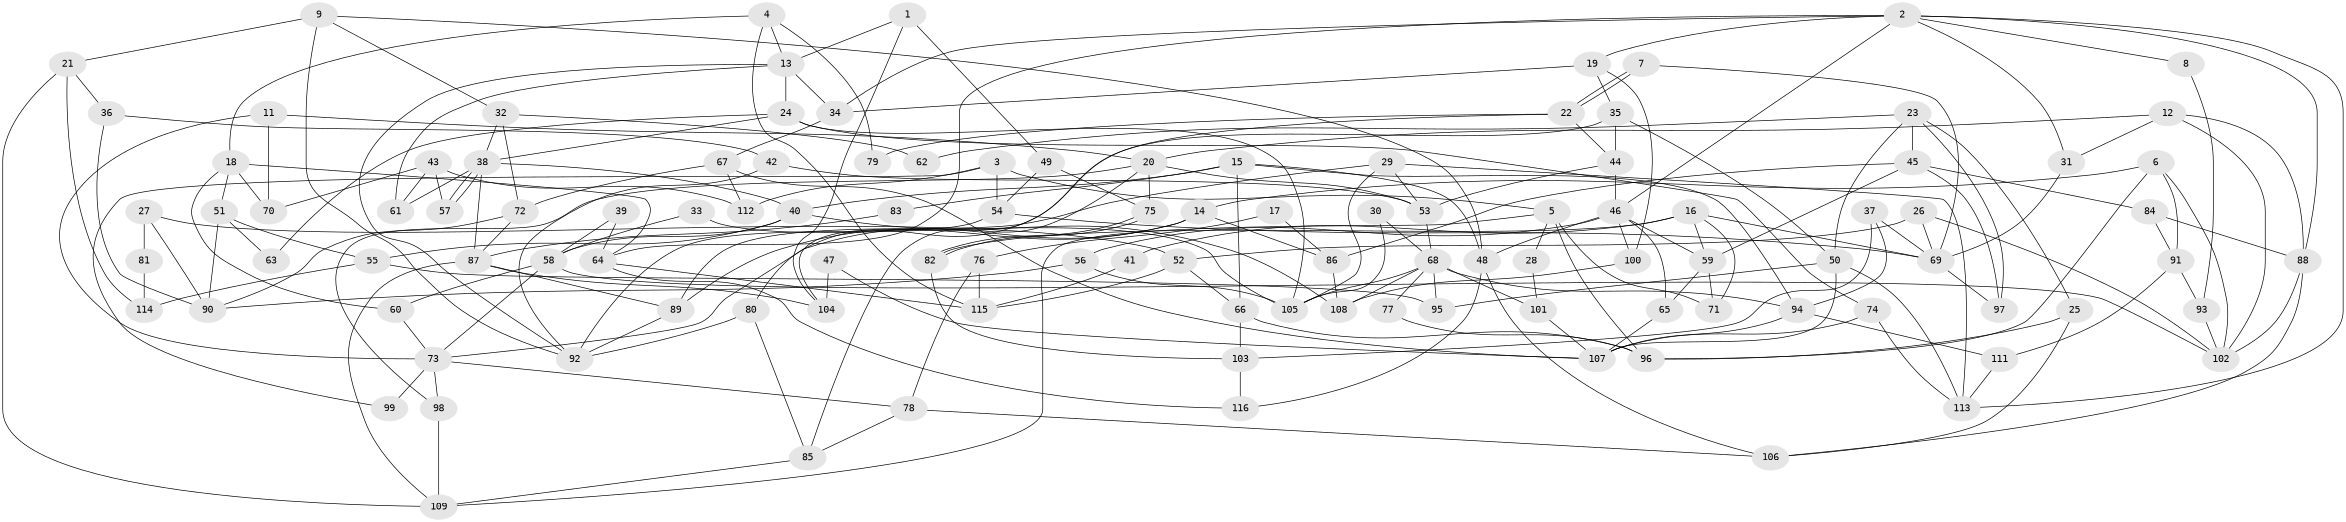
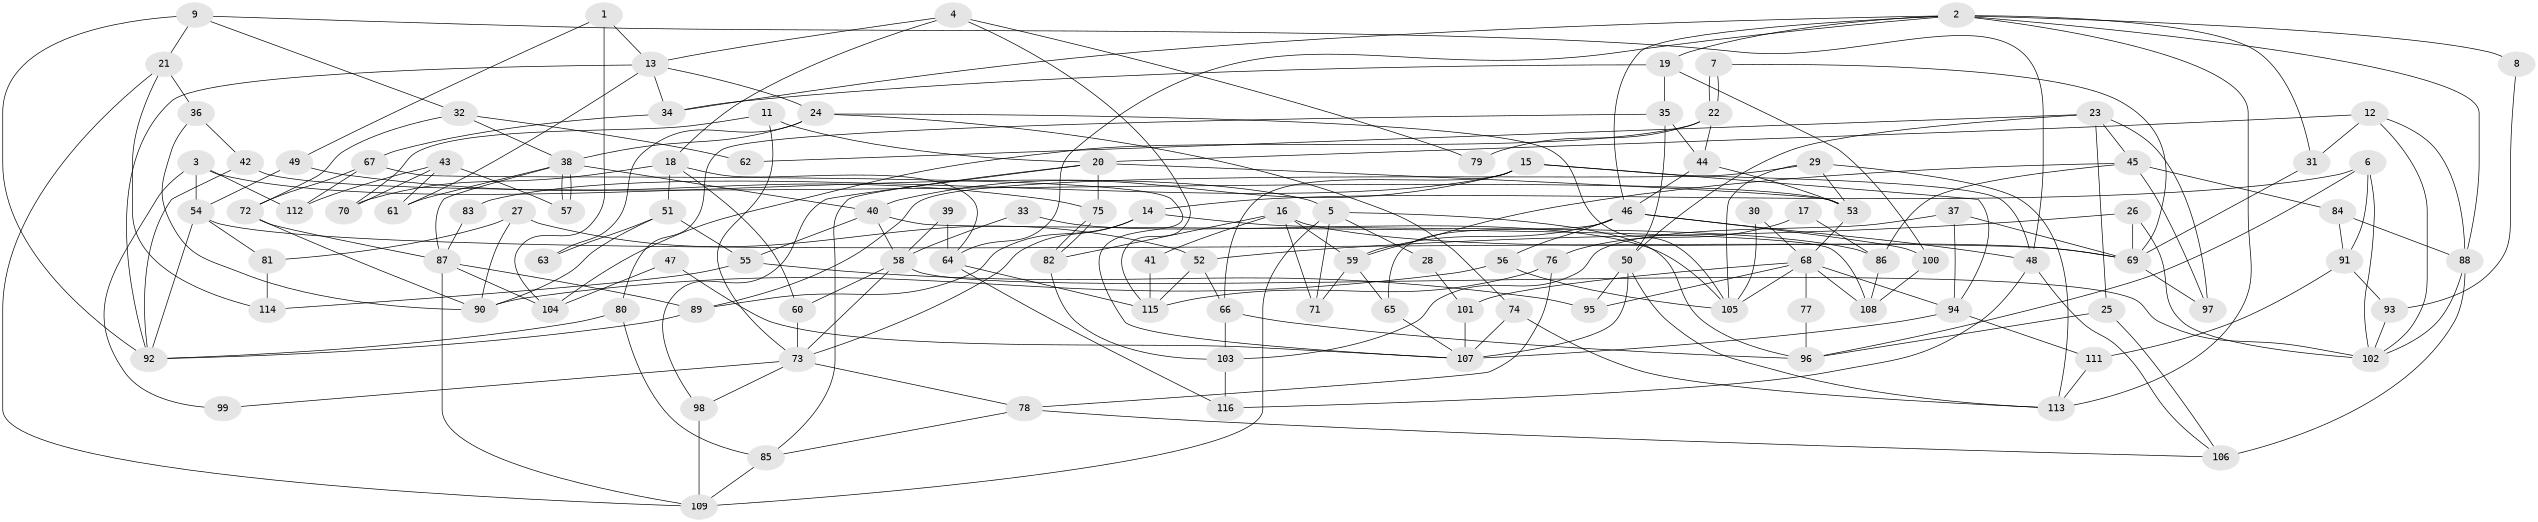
edge "54" -- "81": added
